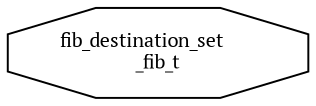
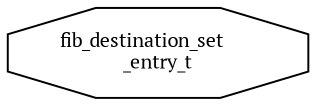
node "fib_destination_set _fib_t": label "fib_destination_set _fib_t" -> "fib_destination_set _entry_t"
